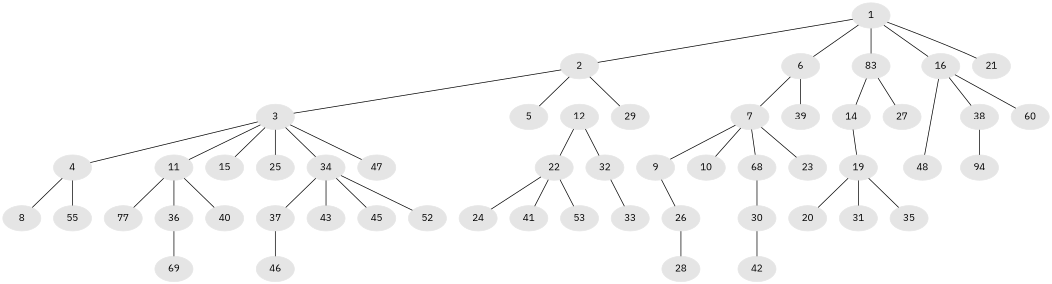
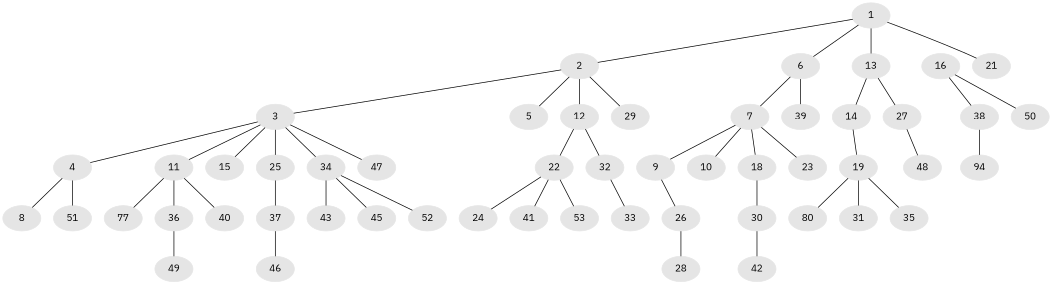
edge "1" -- "16": removed
node "83": label "83" -> "13"
edge "2" -- "12": added
edge "16" -- "48": now "27" -- "48"
node "60": label "60" -> "50"
node "68": label "68" -> "18"
edge "34" -- "37": now "25" -- "37"
node "55": label "55" -> "51"
node "20": label "20" -> "80"
node "69": label "69" -> "49"
